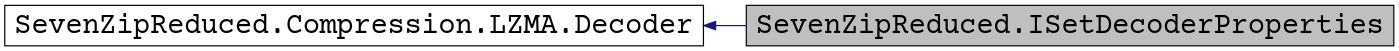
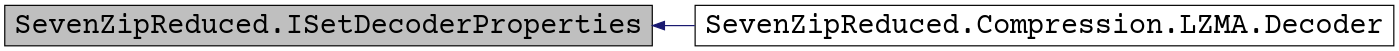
edge "SevenZipReduced.ISetDecoderProperties" -> "SevenZipReduced.Compression.LZMA.Decoder": reversed
